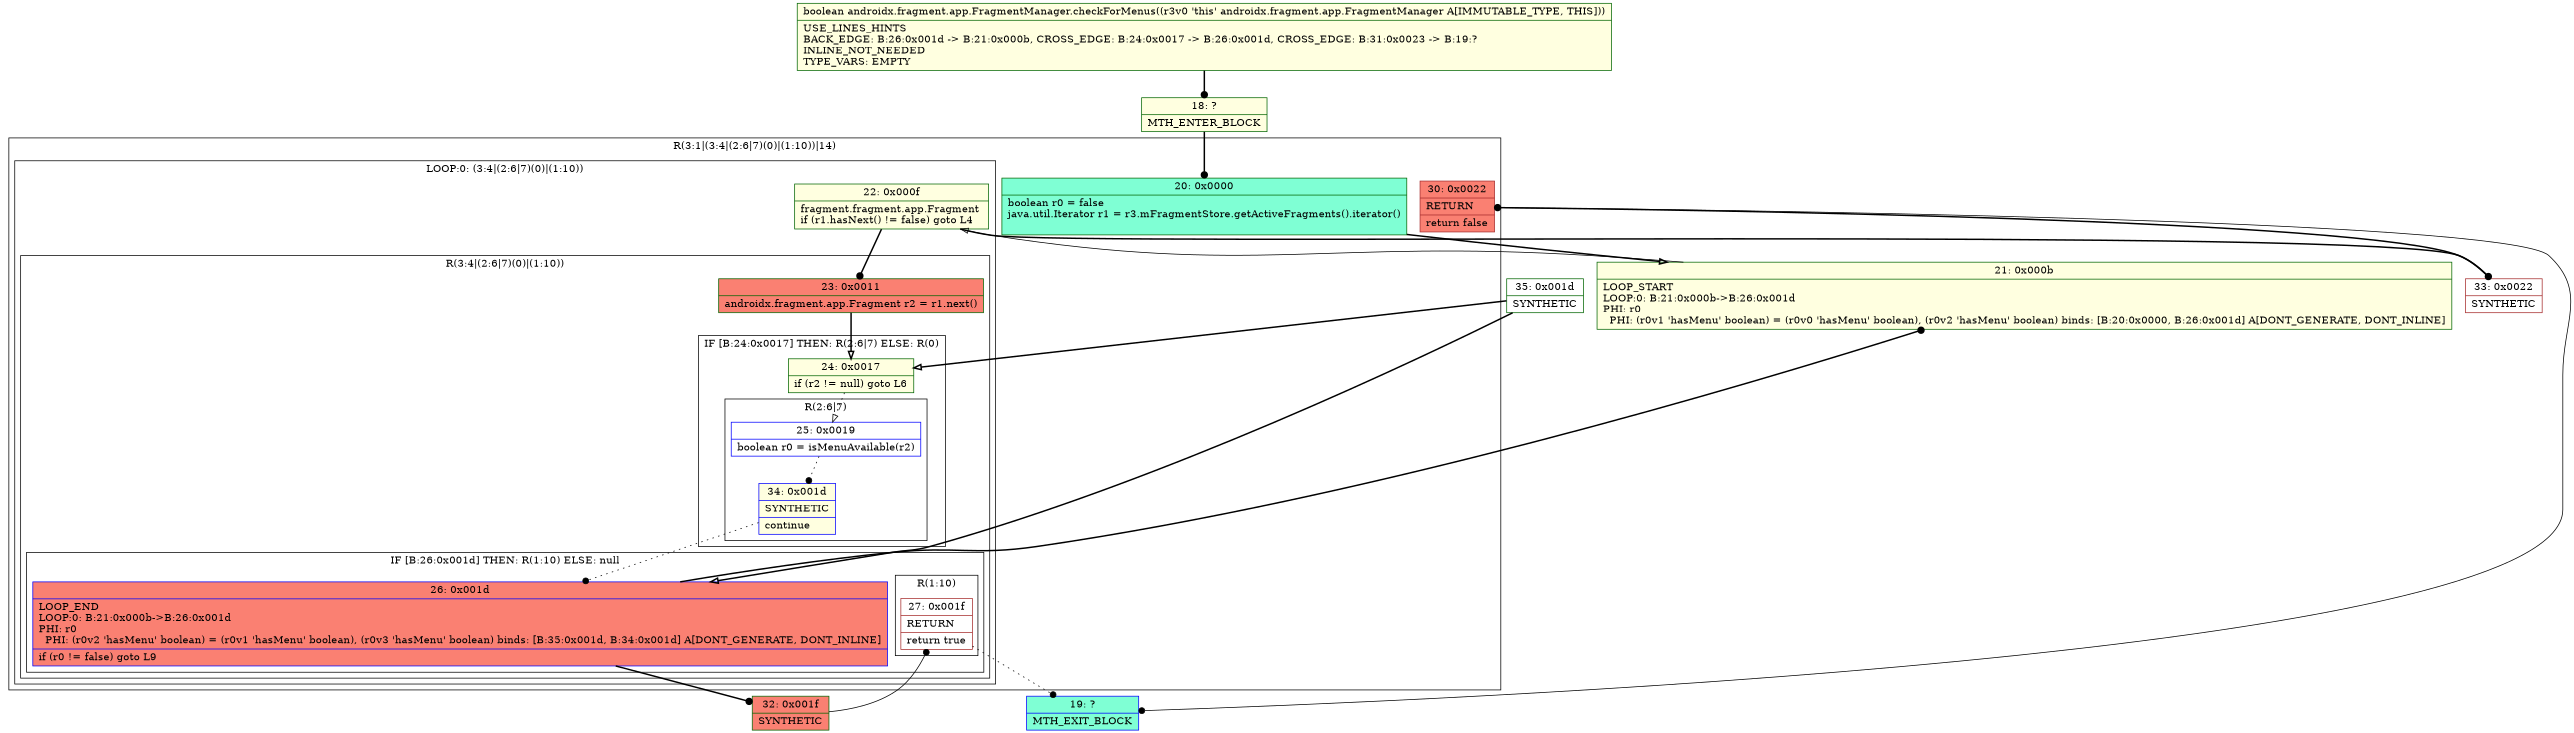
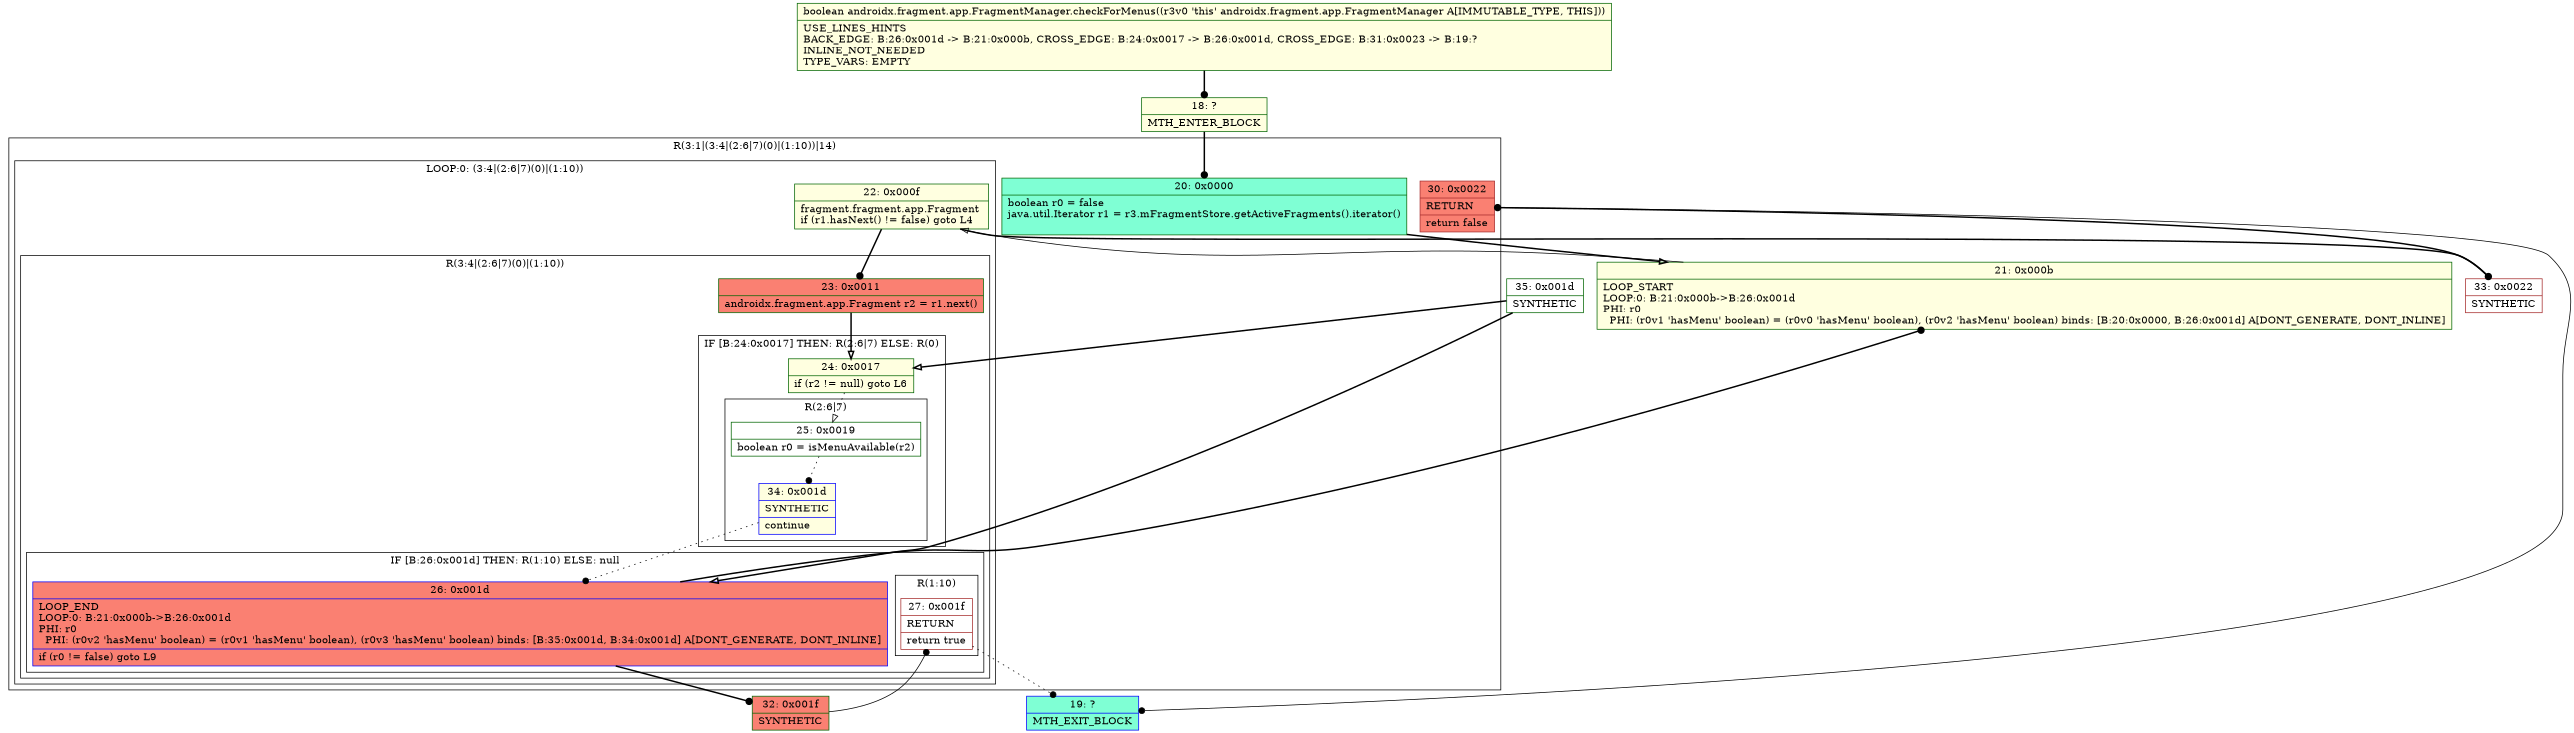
node "25: 0x0019": color blue -> darkgreen
